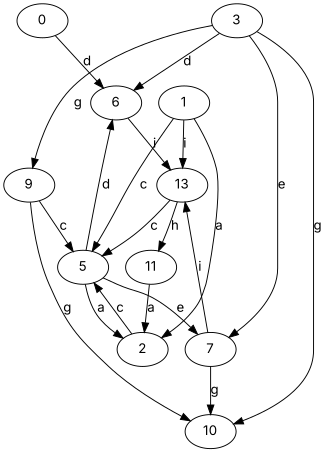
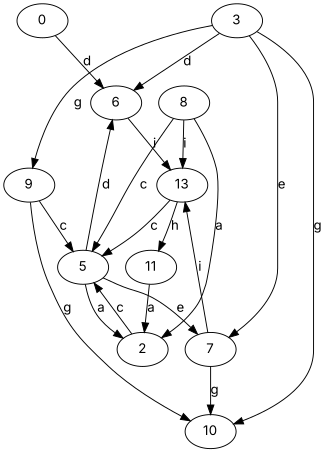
node "1": label "1" -> "8"
